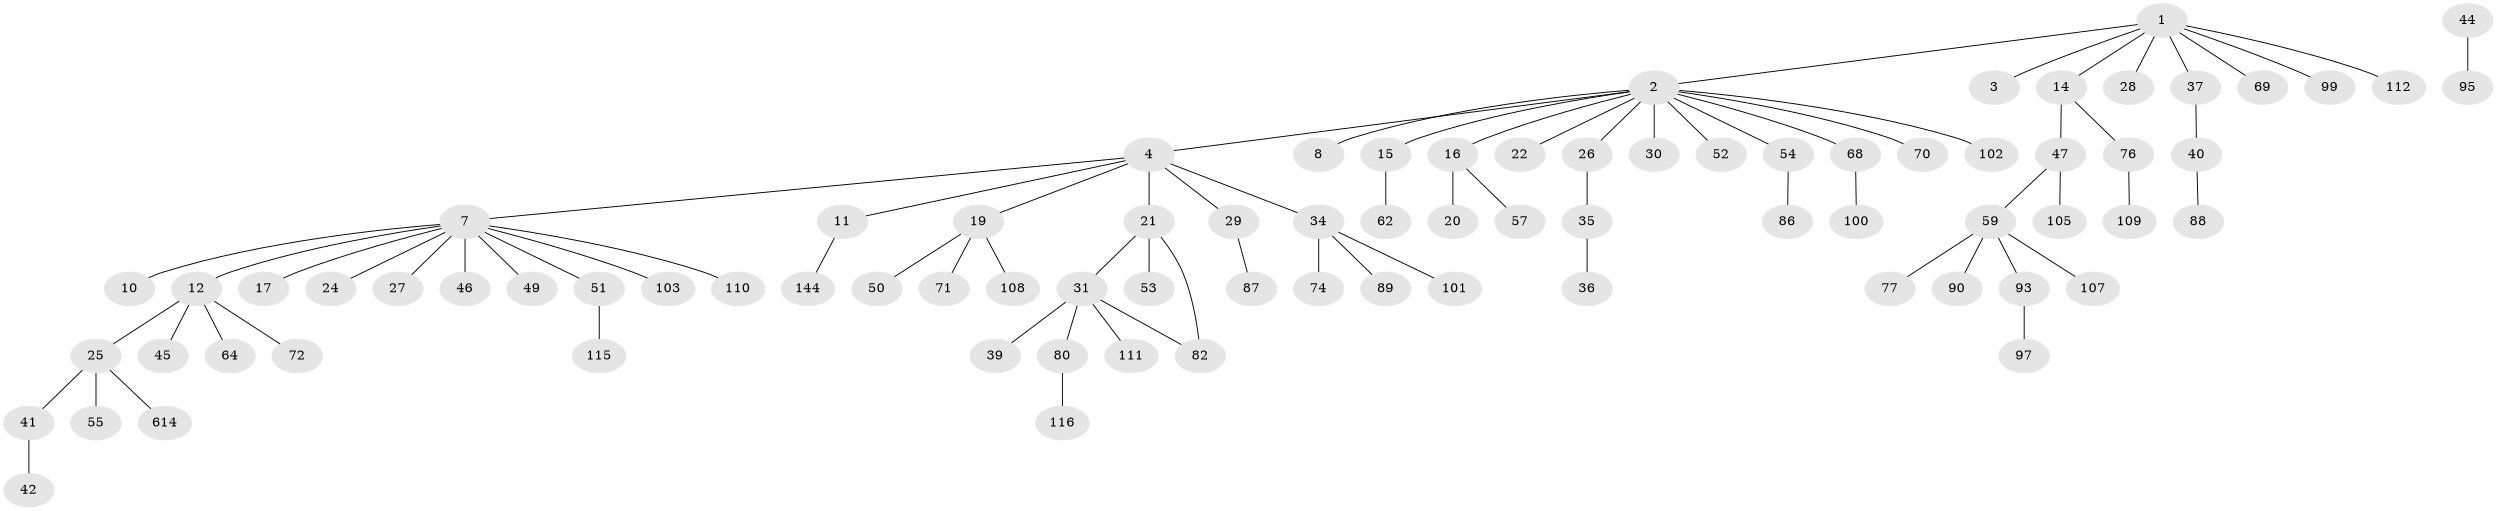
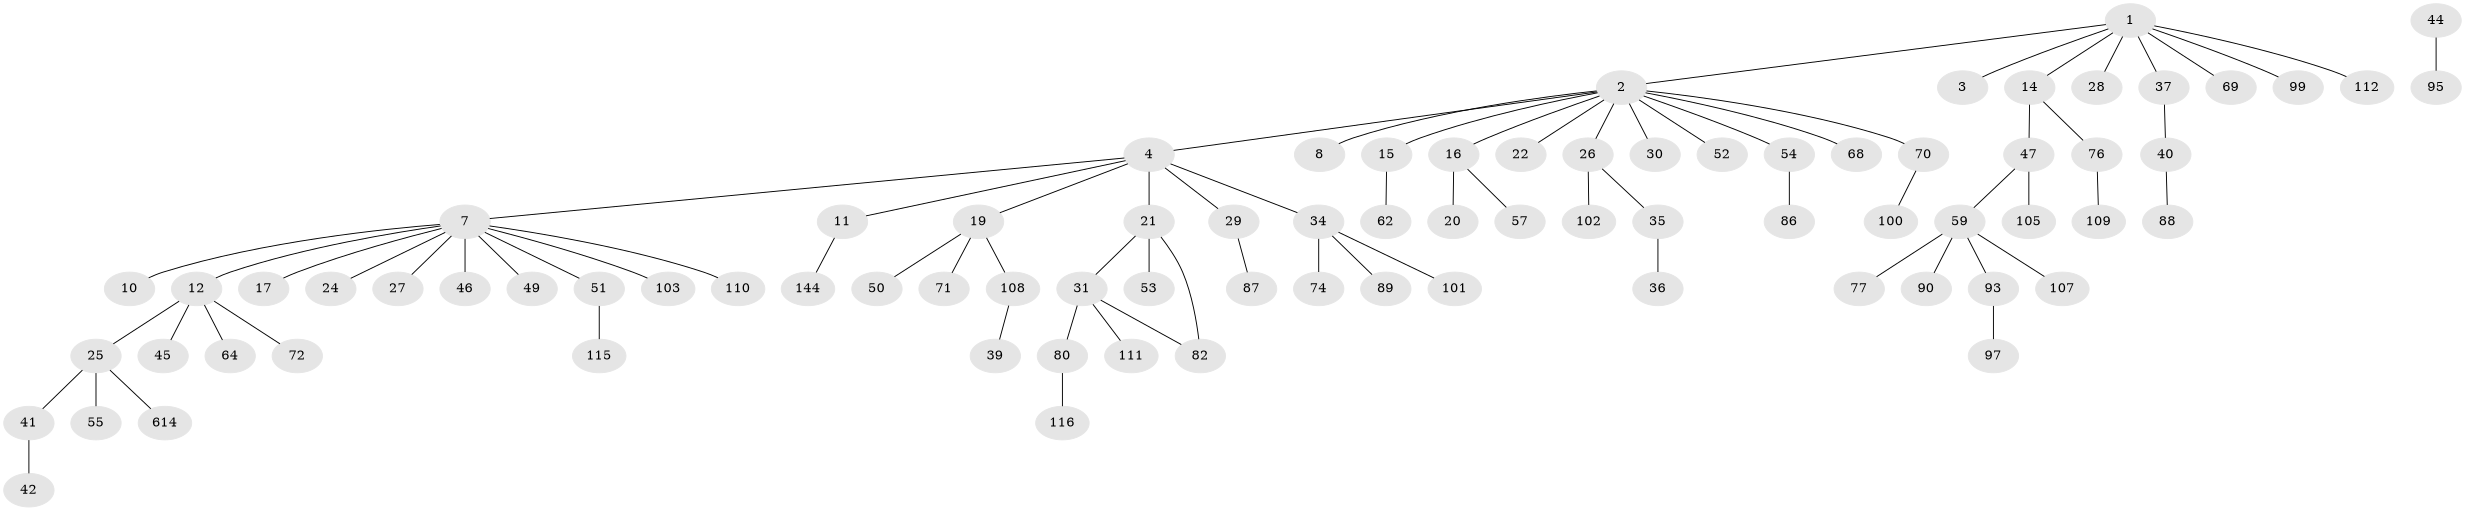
edge "2" -- "102": now "26" -- "102"
edge "68" -- "100": now "70" -- "100"
edge "31" -- "39": now "108" -- "39"
